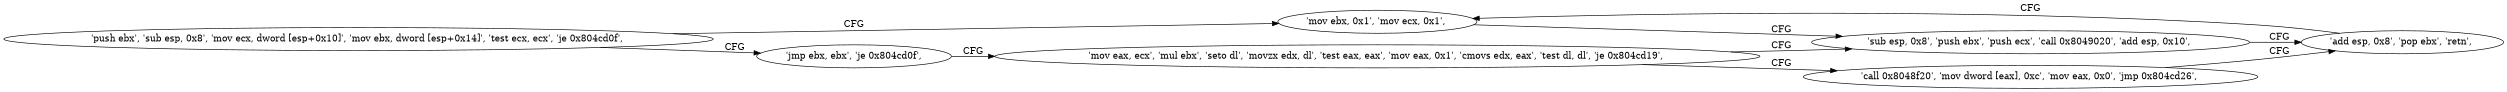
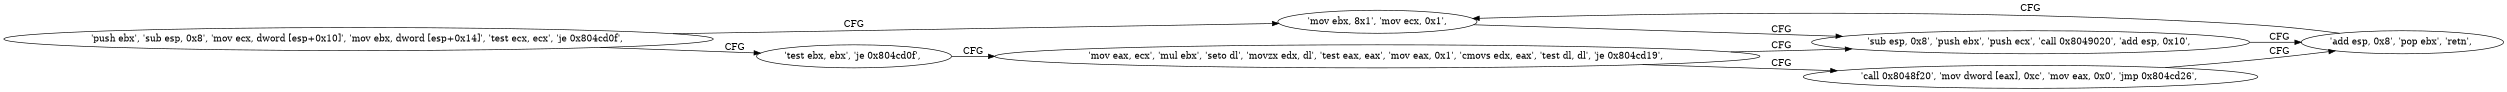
node "'mov ebx, 0x1', 'mov ecx, 0x1',": label "'mov ebx, 0x1', 'mov ecx, 0x1'," -> "'mov ebx, 8x1', 'mov ecx, 0x1',"
node "'jmp ebx, ebx', 'je 0x804cd0f',": label "'jmp ebx, ebx', 'je 0x804cd0f'," -> "'test ebx, ebx', 'je 0x804cd0f',"
